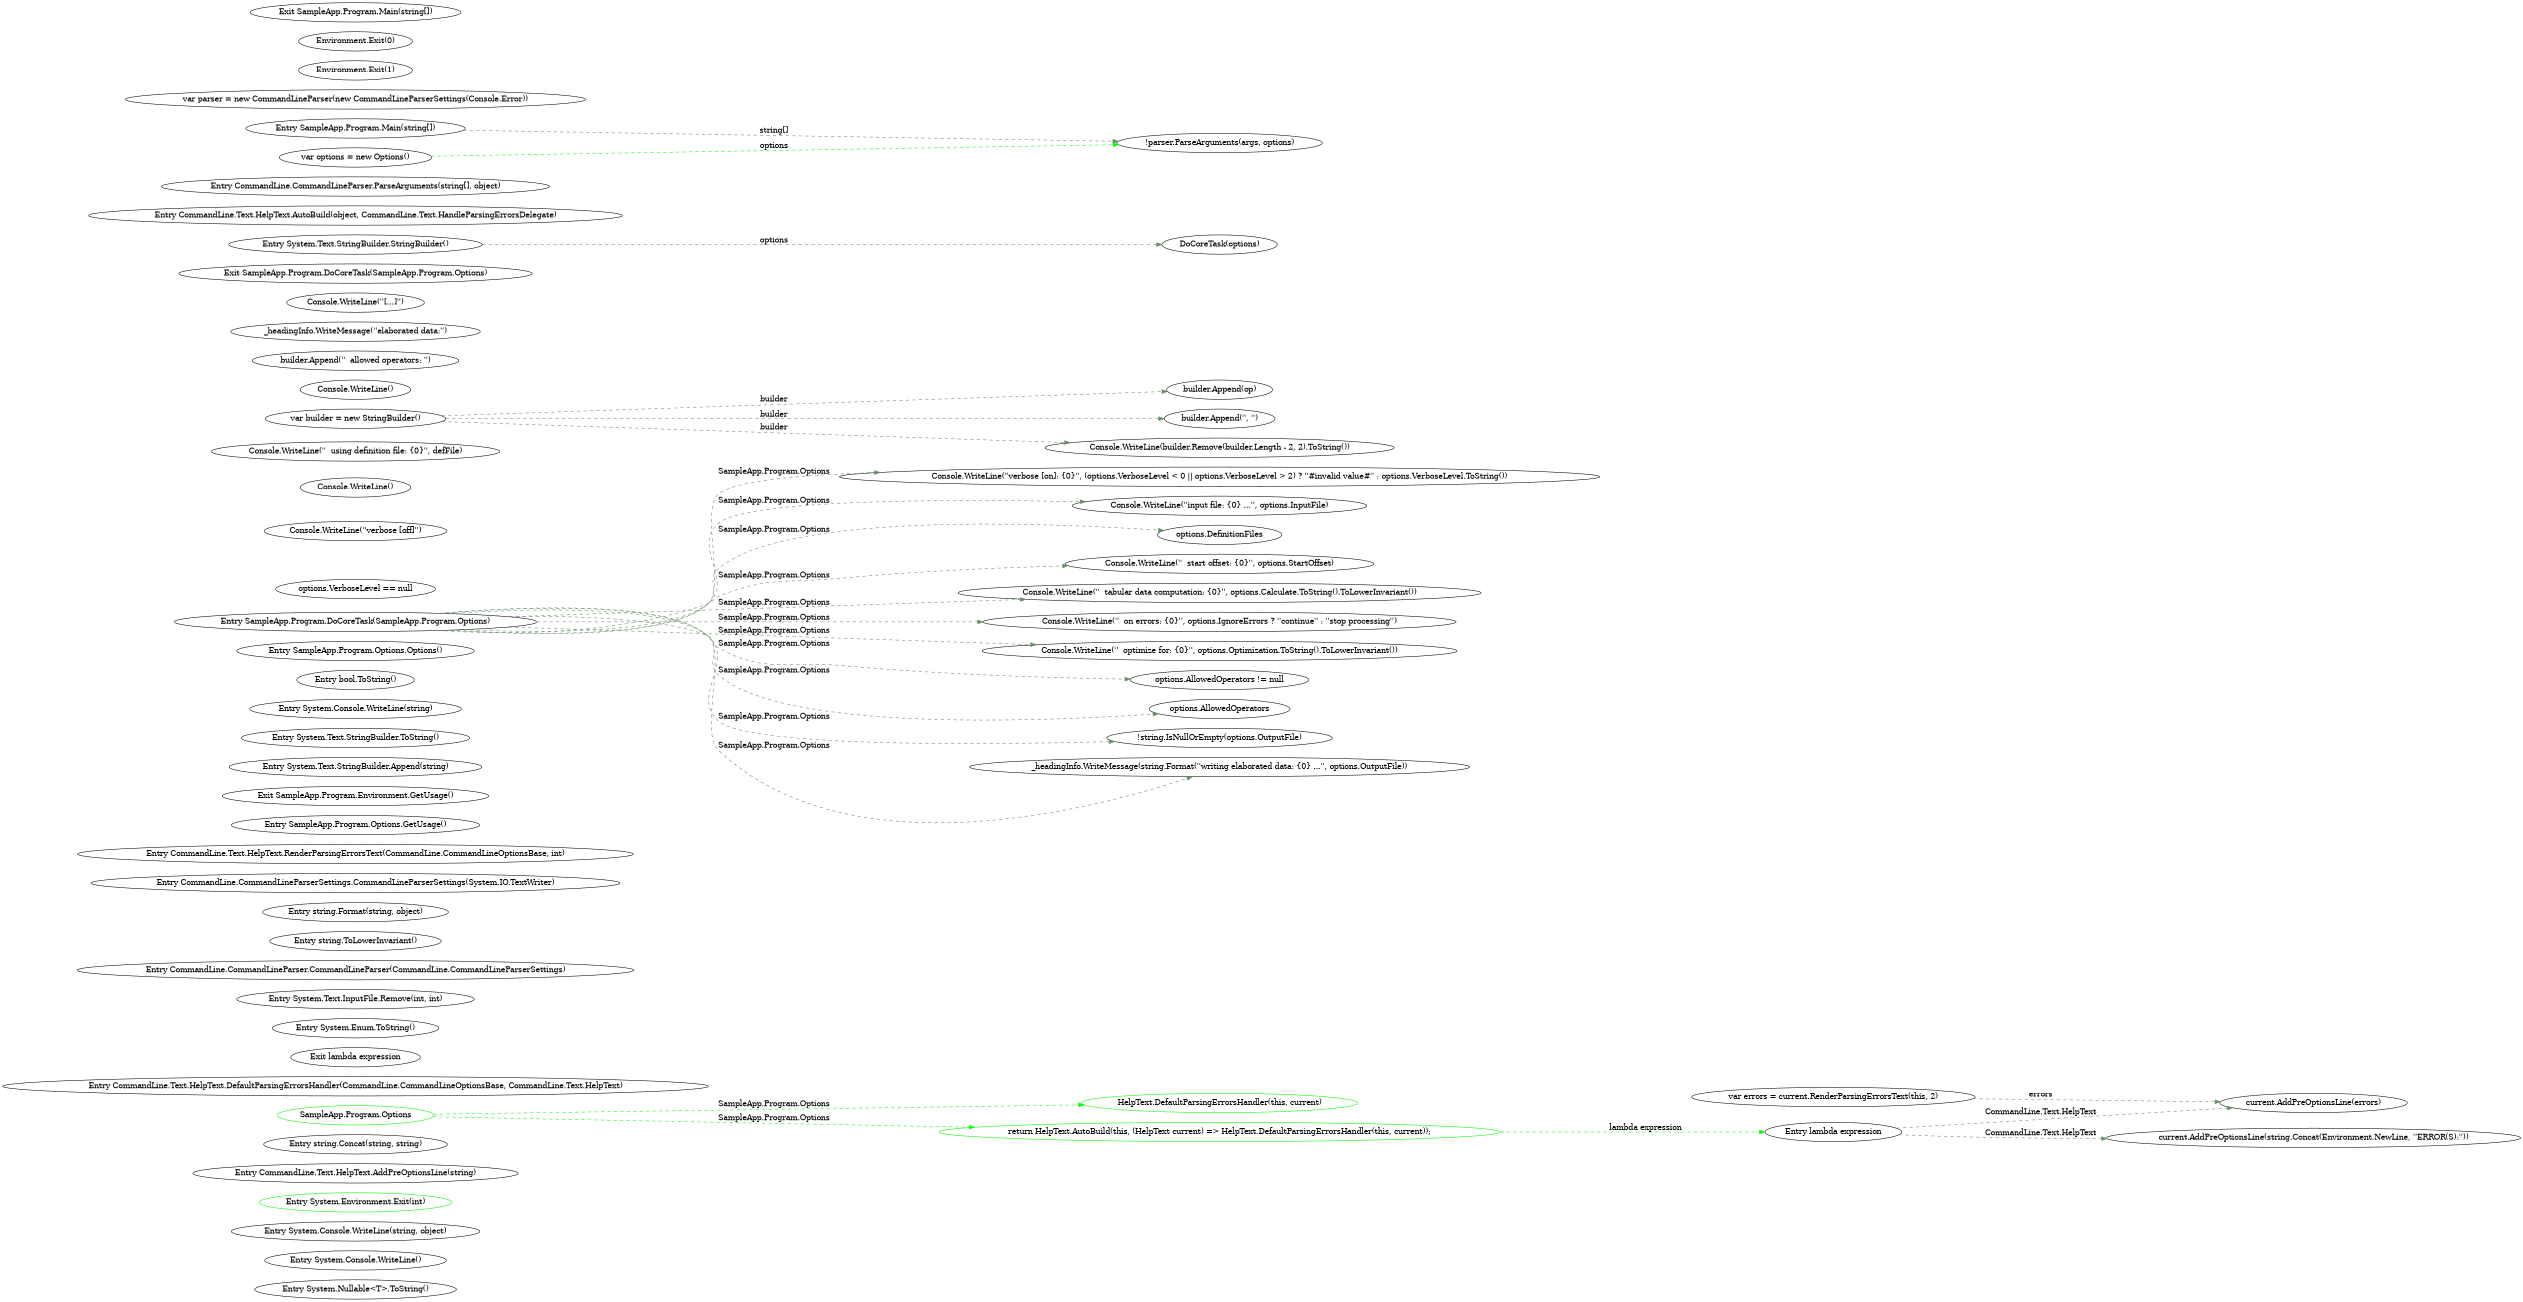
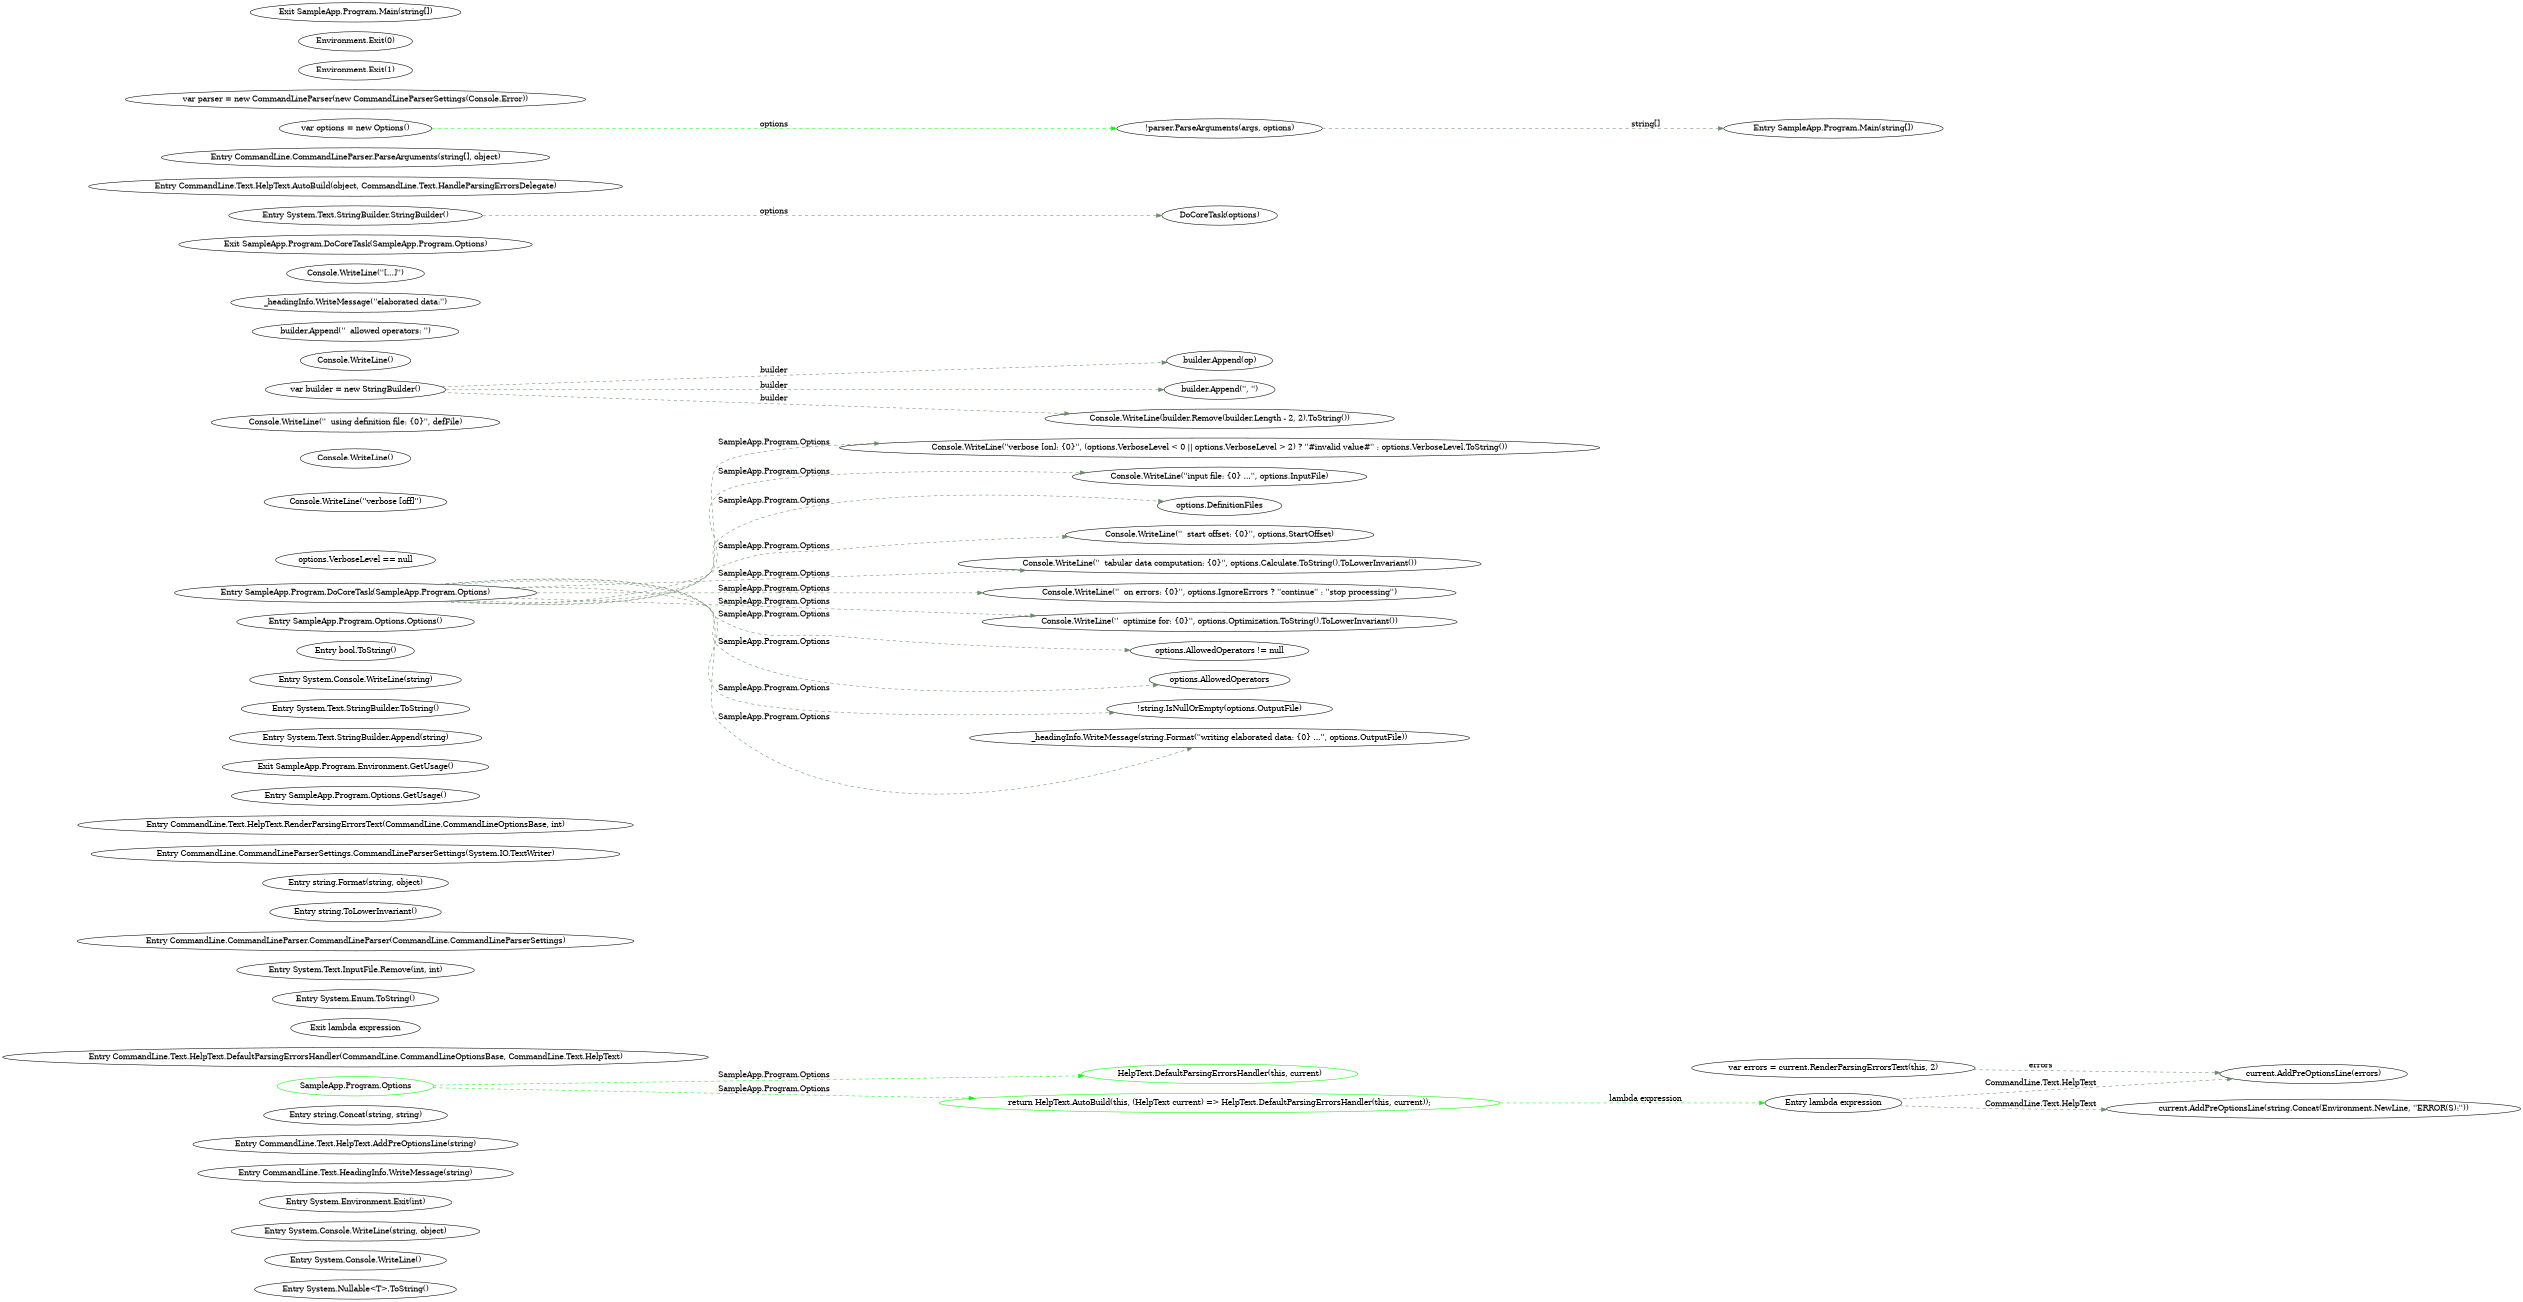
edge "Entry SampleApp.Program.Main(string[])" -> "!parser.ParseArguments(args, options)": reversed
node "Entry CommandLine.Text.HeadingInfo.WriteMessage(string)": added
node "Entry System.Environment.Exit(int)": color green -> black
